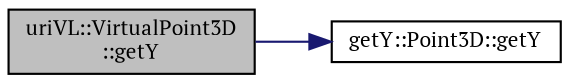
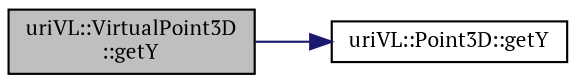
node "getY::Point3D::getY": label "getY::Point3D::getY" -> "uriVL::Point3D::getY"
